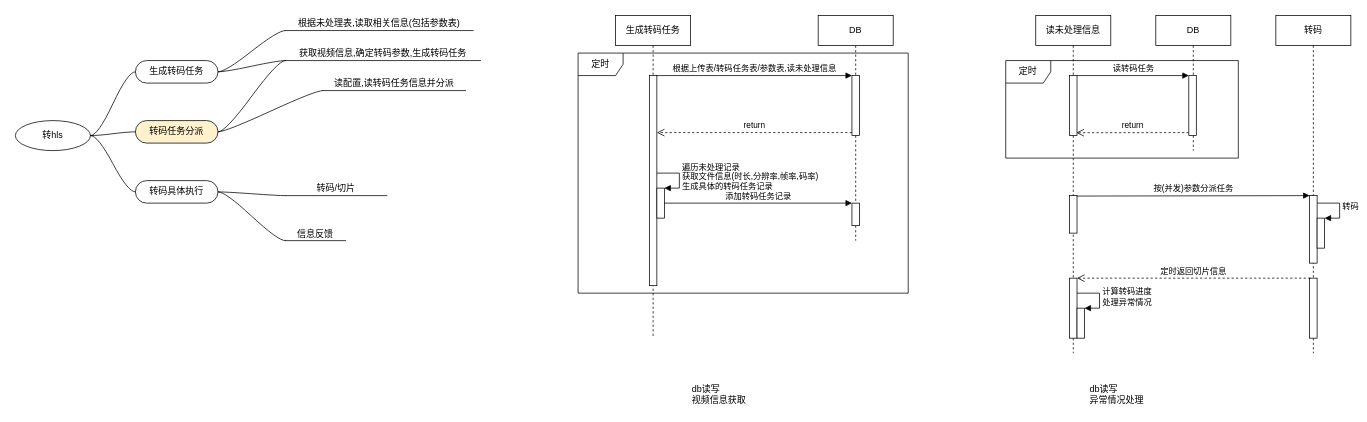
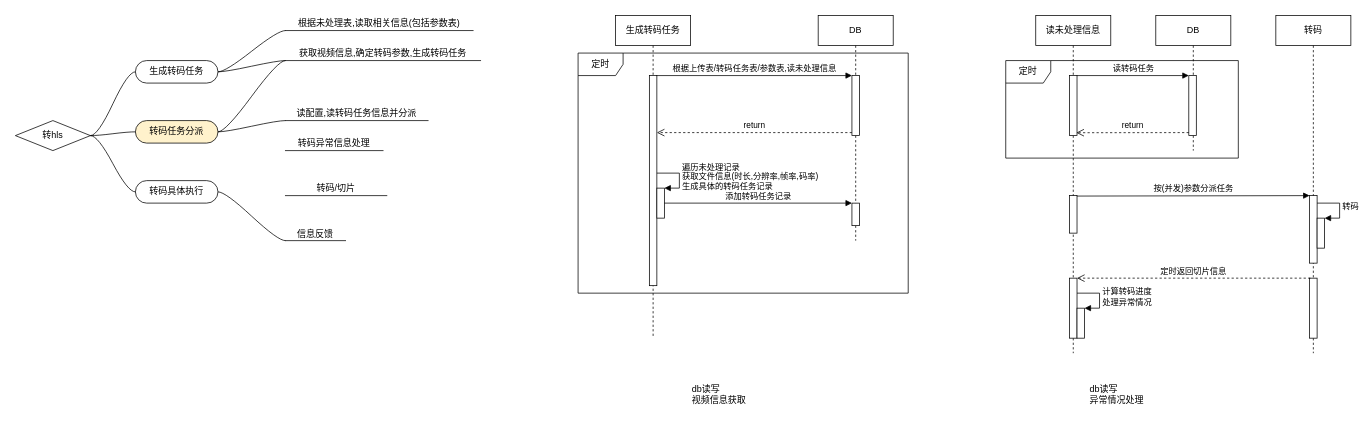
node "读配置,读转码任务信息并分派": moved (394, 83) -> (357, 113)
node "转hls": shape ellipse -> diamond
node "转码异常信息处理": added
edge "转码/切片" -- "转码具体执行": removed
